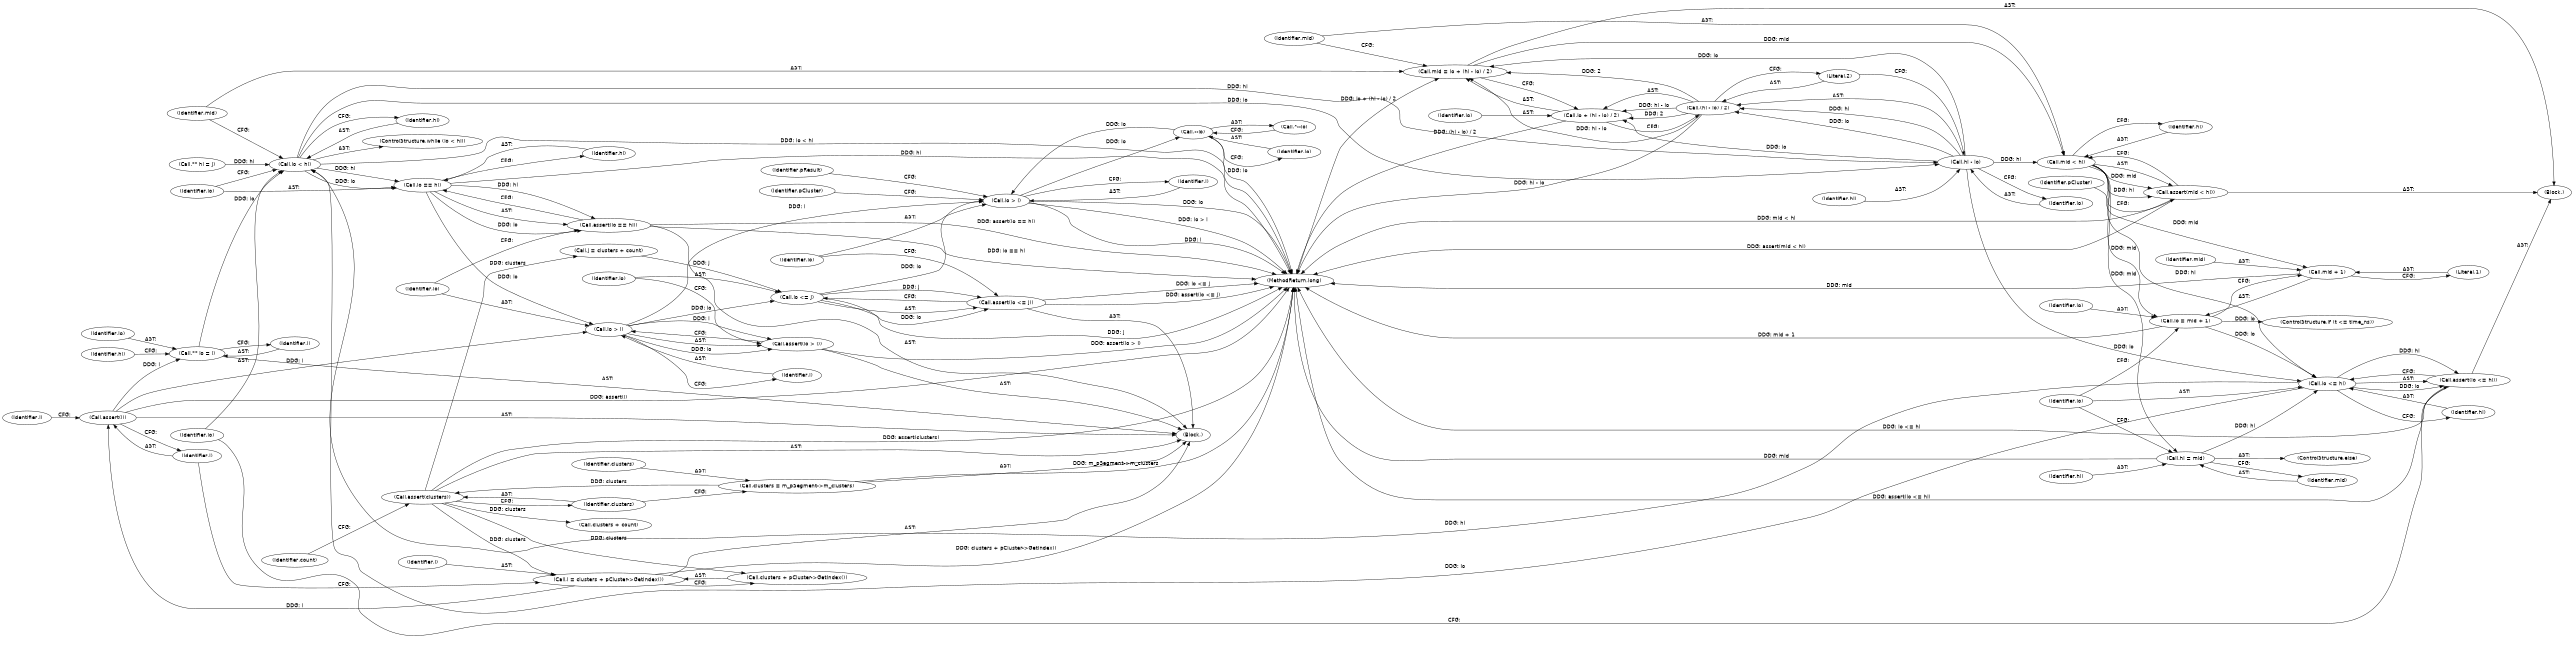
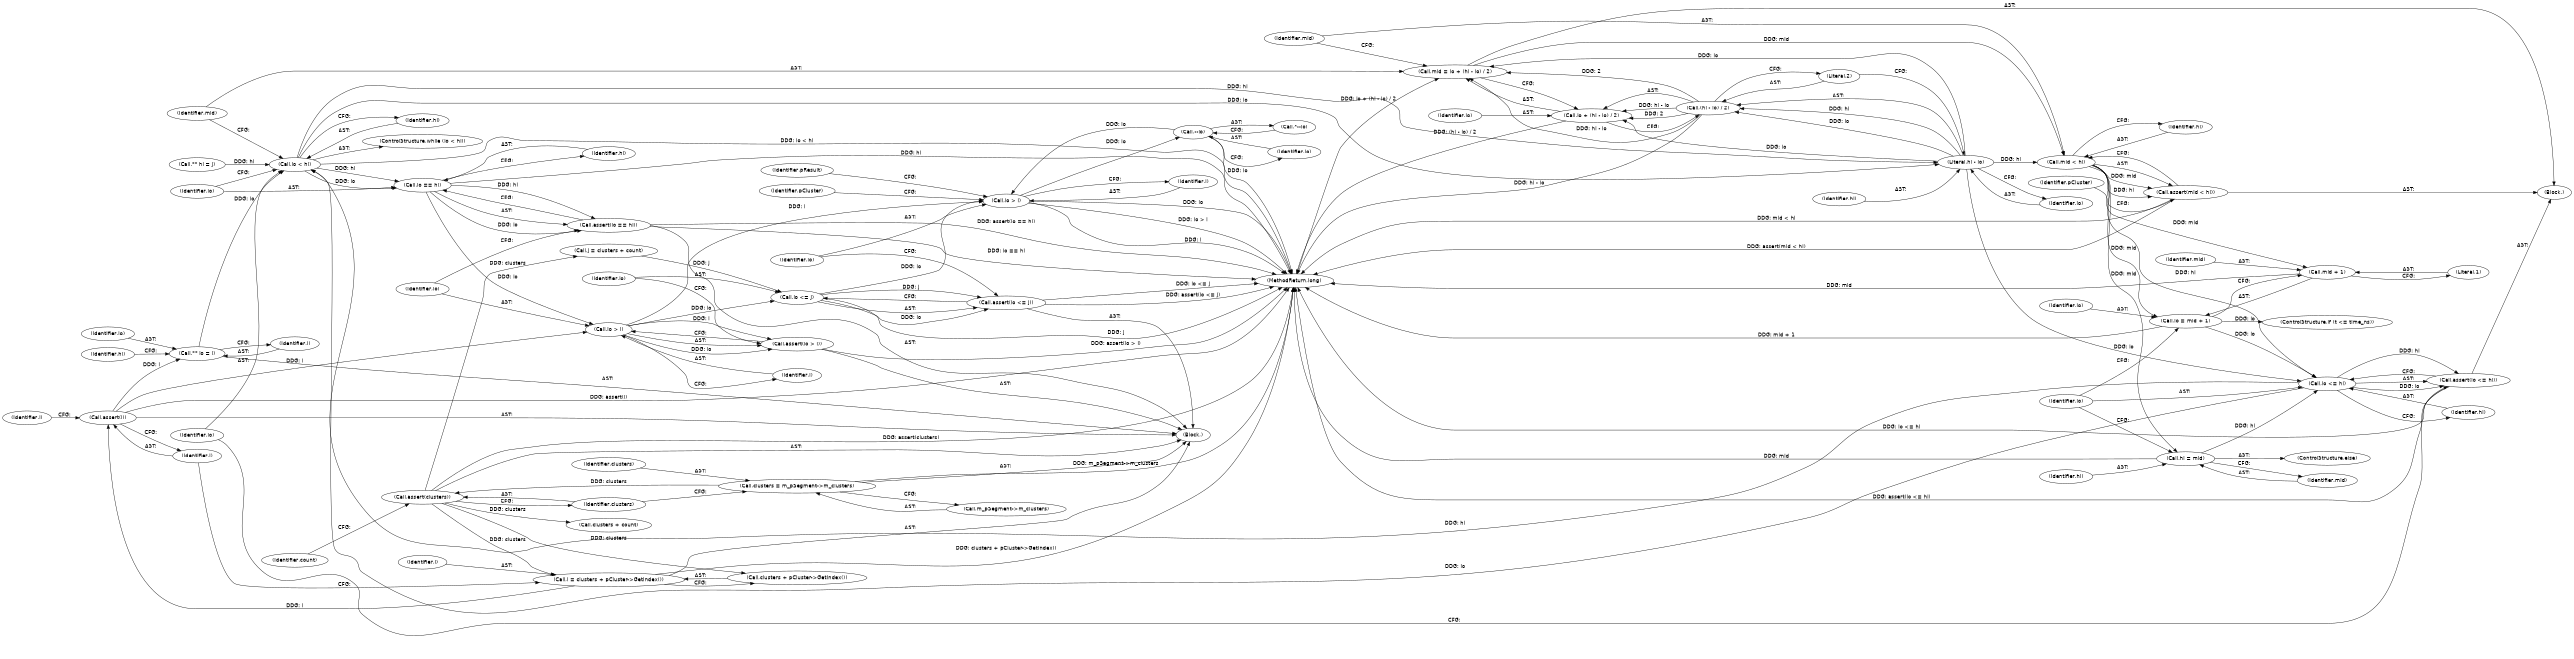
node "(Call,hi - lo)": label "(Call,hi - lo)" -> "(Literal,hi - lo)"
node "(Call,m_pSegment->m_clusters)": added
